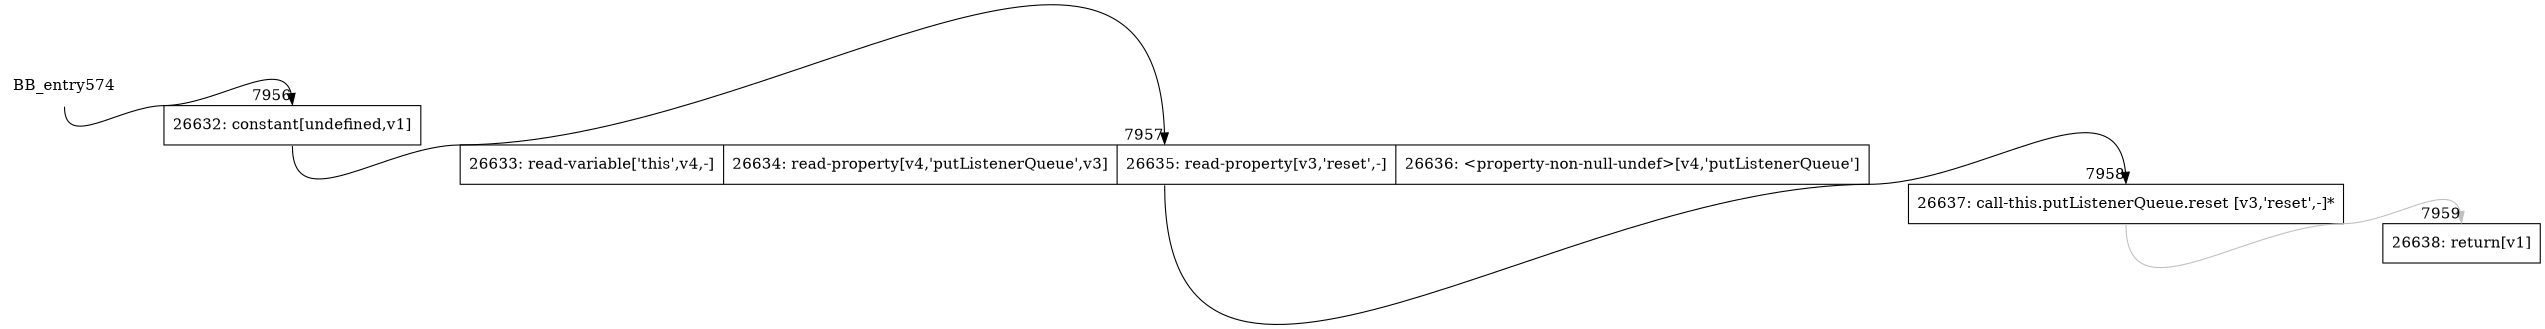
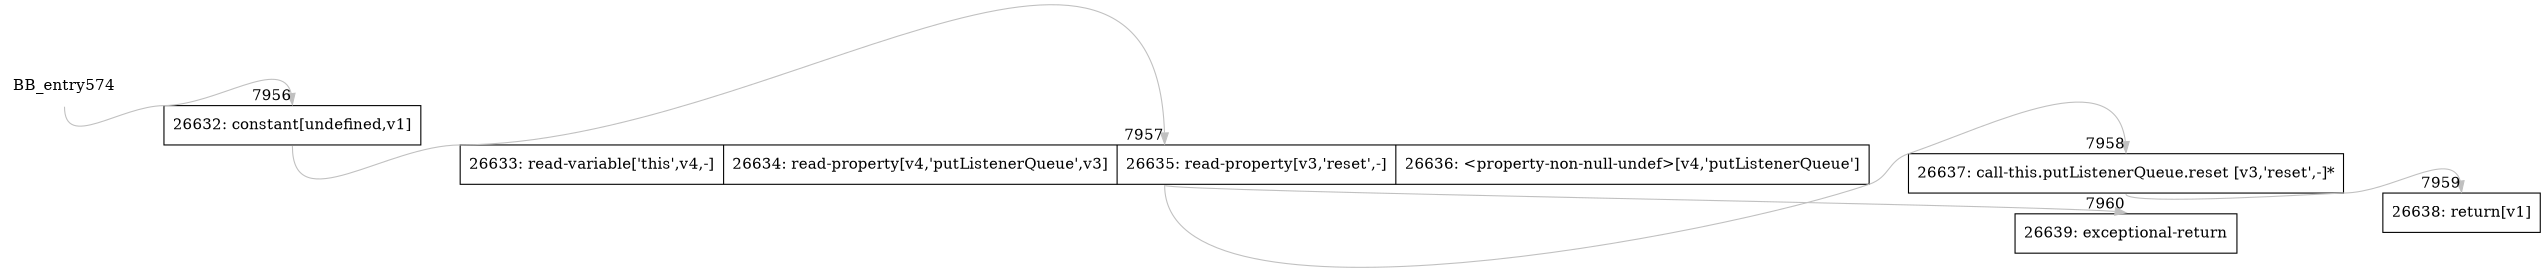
edge "26632: constant[undefined,v1]" -> "26633: read-variable['this',v4,-]": color black -> gray
edge "BB_entry574" -> "26632: constant[undefined,v1]": color black -> gray
node "26639: exceptional-return": added
edge "26633: read-variable['this',v4,-]" -> "26637: call-this.putListenerQueue.reset [v3,'reset',-]*": color black -> gray
